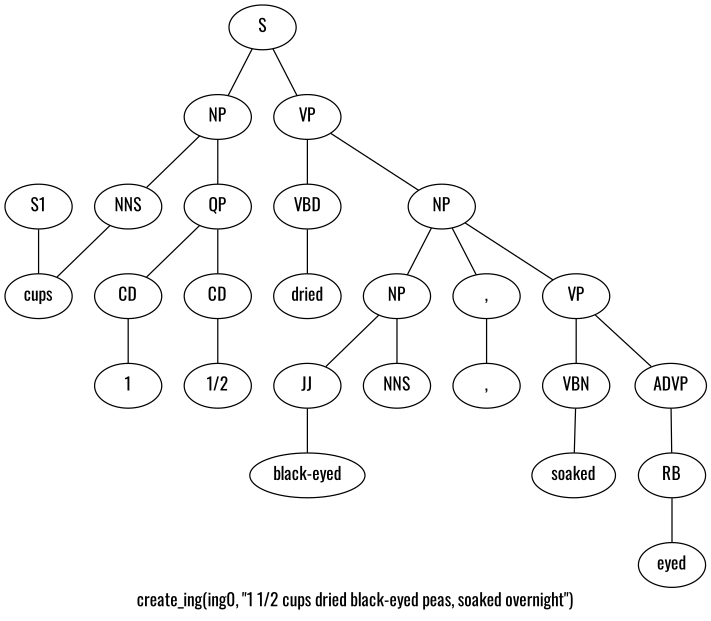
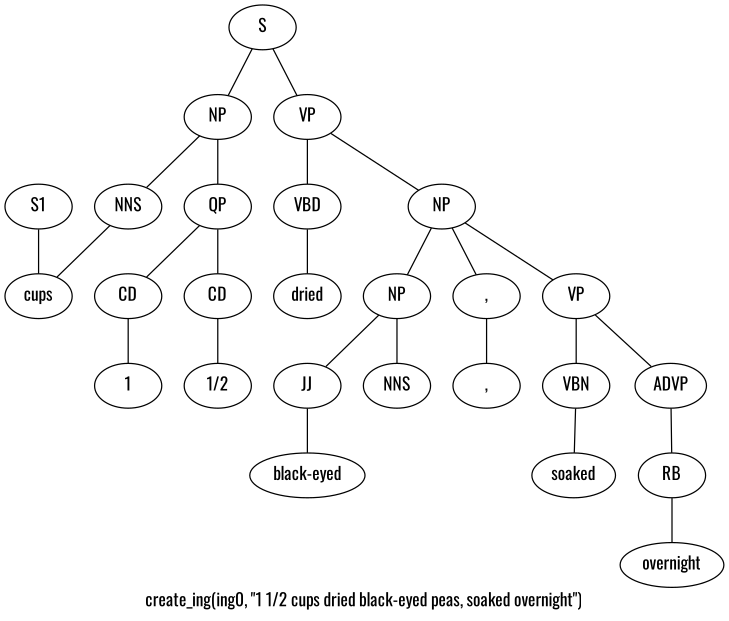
node "eyed": label "eyed" -> "overnight"
